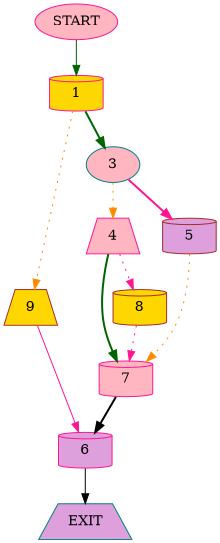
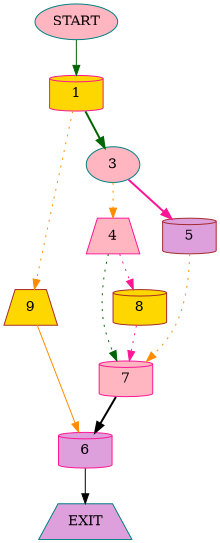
node "START": color deeppink -> teal
edge "4" -> "7": style bold -> dotted
edge "9" -> "6": color deeppink -> darkorange
